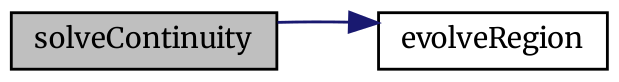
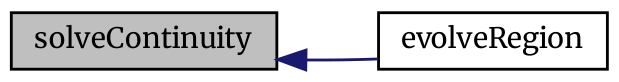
edge "solveContinuity" -> "evolveRegion": reversed
